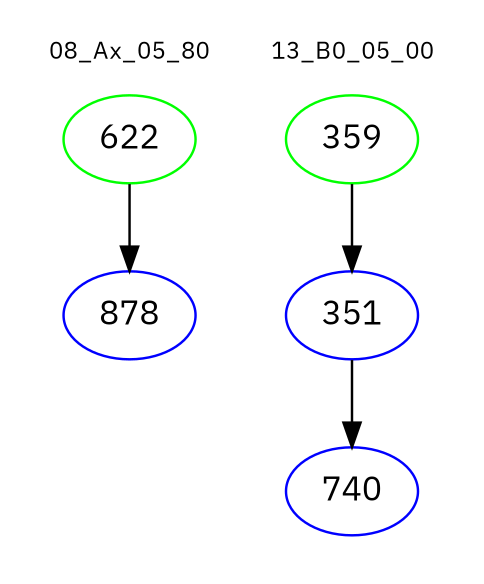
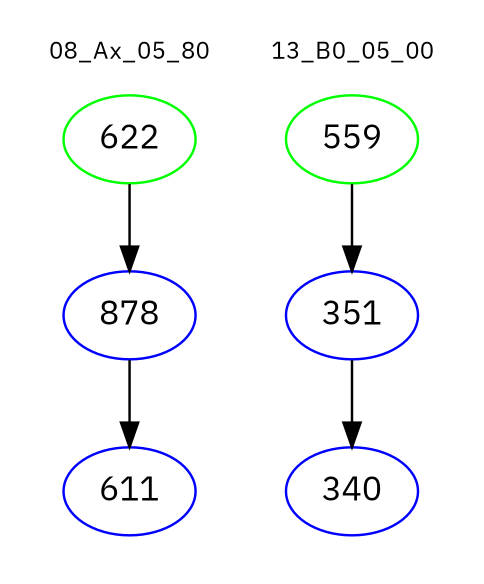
node "359": label "359" -> "559"
node "611": added
node "740": label "740" -> "340"
